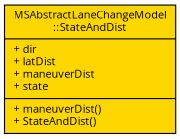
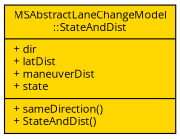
node "MSAbstractLaneChangeModel": text "+ maneuverDist()" -> "+ sameDirection()"
